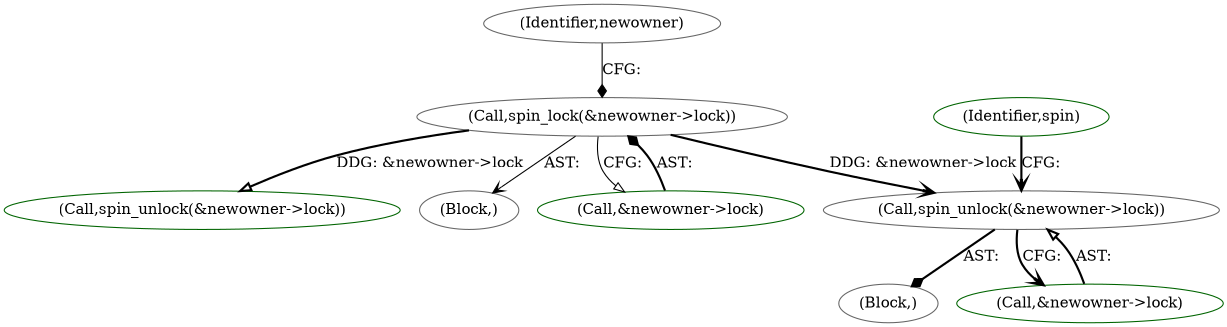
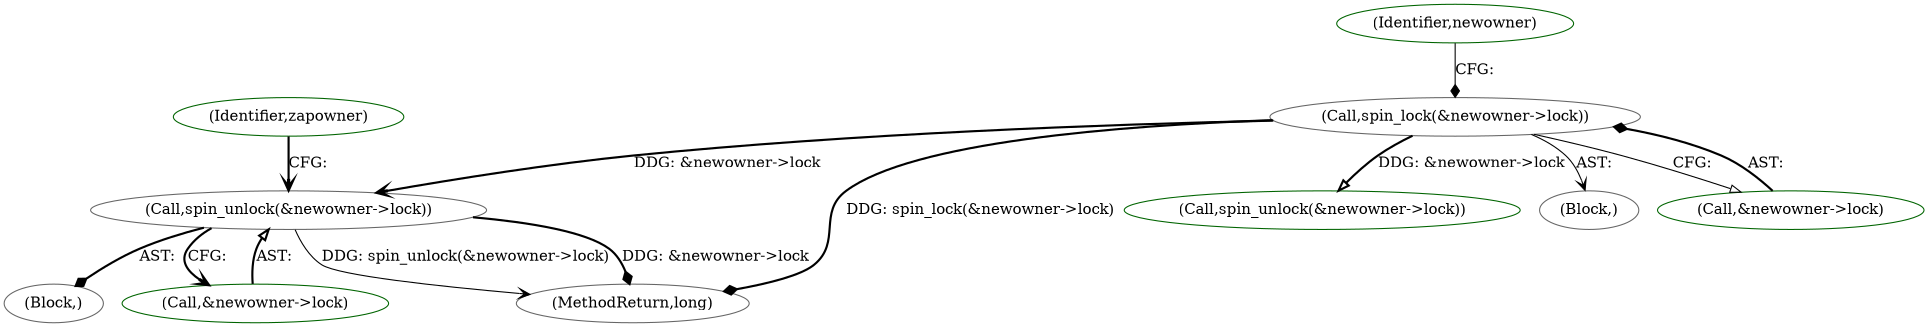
node "(Identifier,newowner)": color gray40 -> darkgreen
node "(Identifier,spin)": label "(Identifier,spin)" -> "(Identifier,zapowner)"
node "(MethodReturn,long)": added
